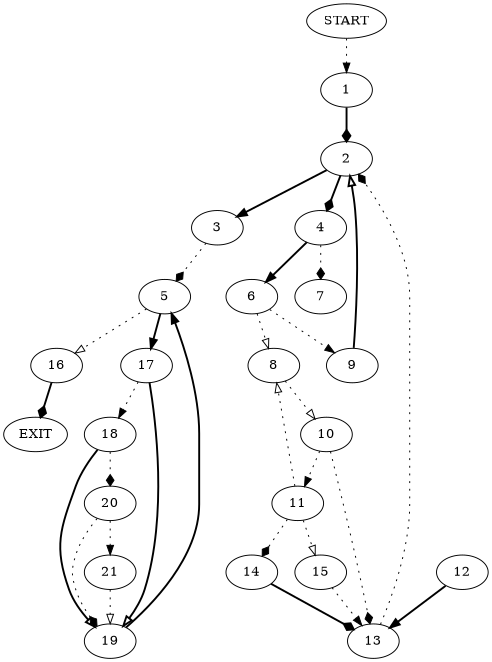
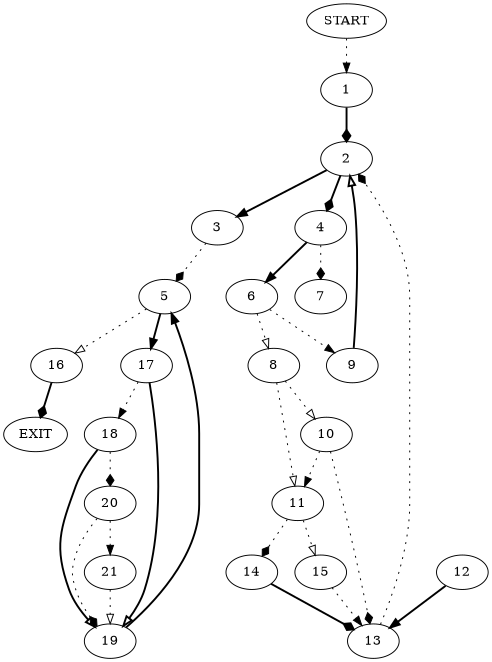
edge "11" -> "8": reversed
